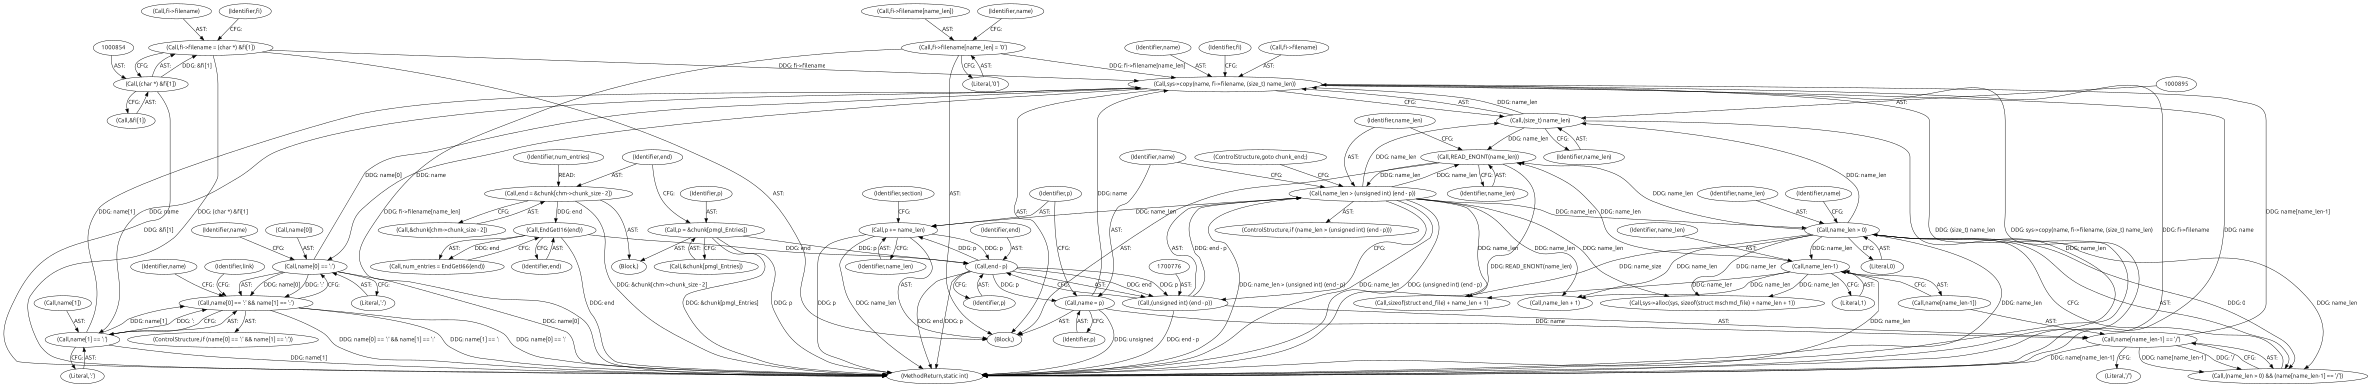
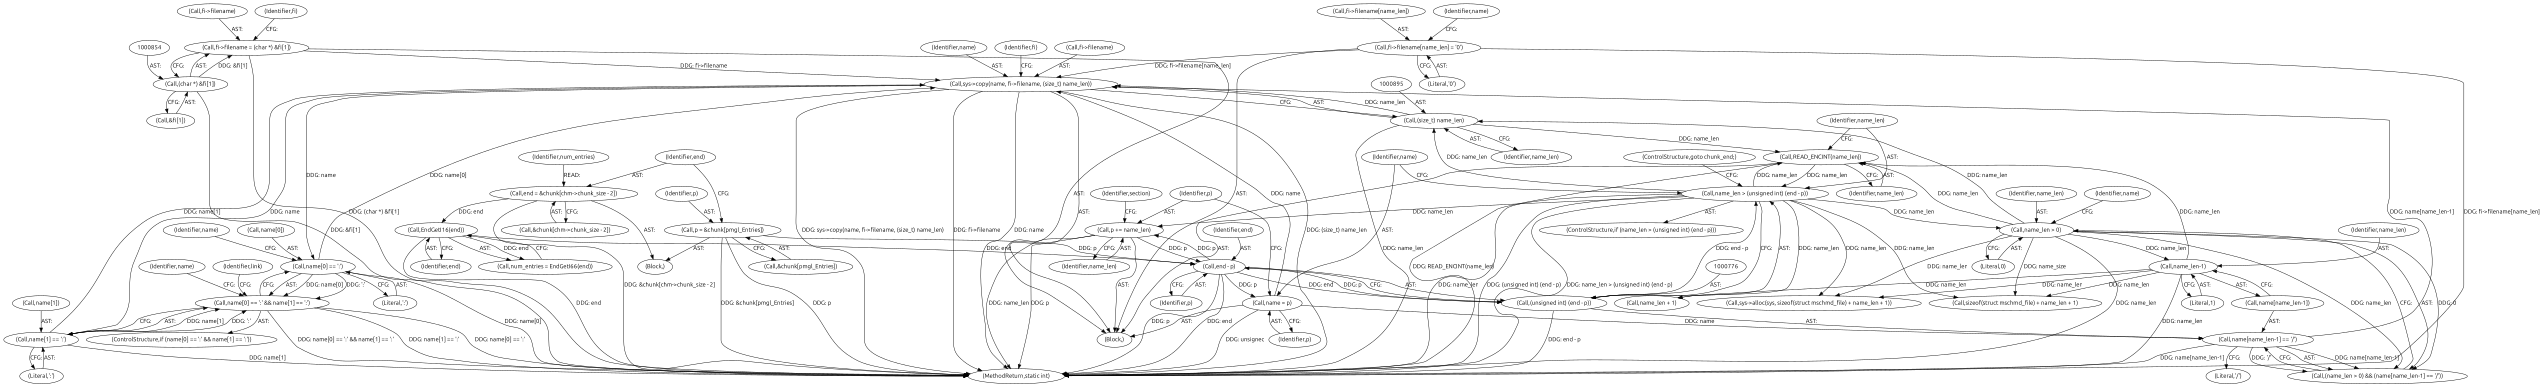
edge "(Call,name_len > 0)" -> "(Call,name_len + 1)": removed, label "DDG: name_len"
node "1700776": label "1700776" -> "1000776"
node "(Call,sizeof(struct end_file) + name_len + 1)": label "(Call,sizeof(struct end_file) + name_len + 1)" -> "(Call,sizeof(struct mschmd_file) + name_len + 1)"
